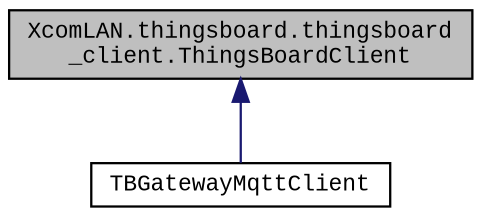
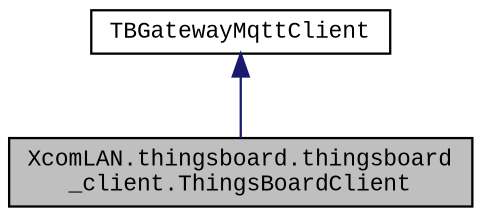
edge "TBGatewayMqttClient" -> "XcomLAN.thingsboard.thingsboard _client.ThingsBoardClient": reversed
